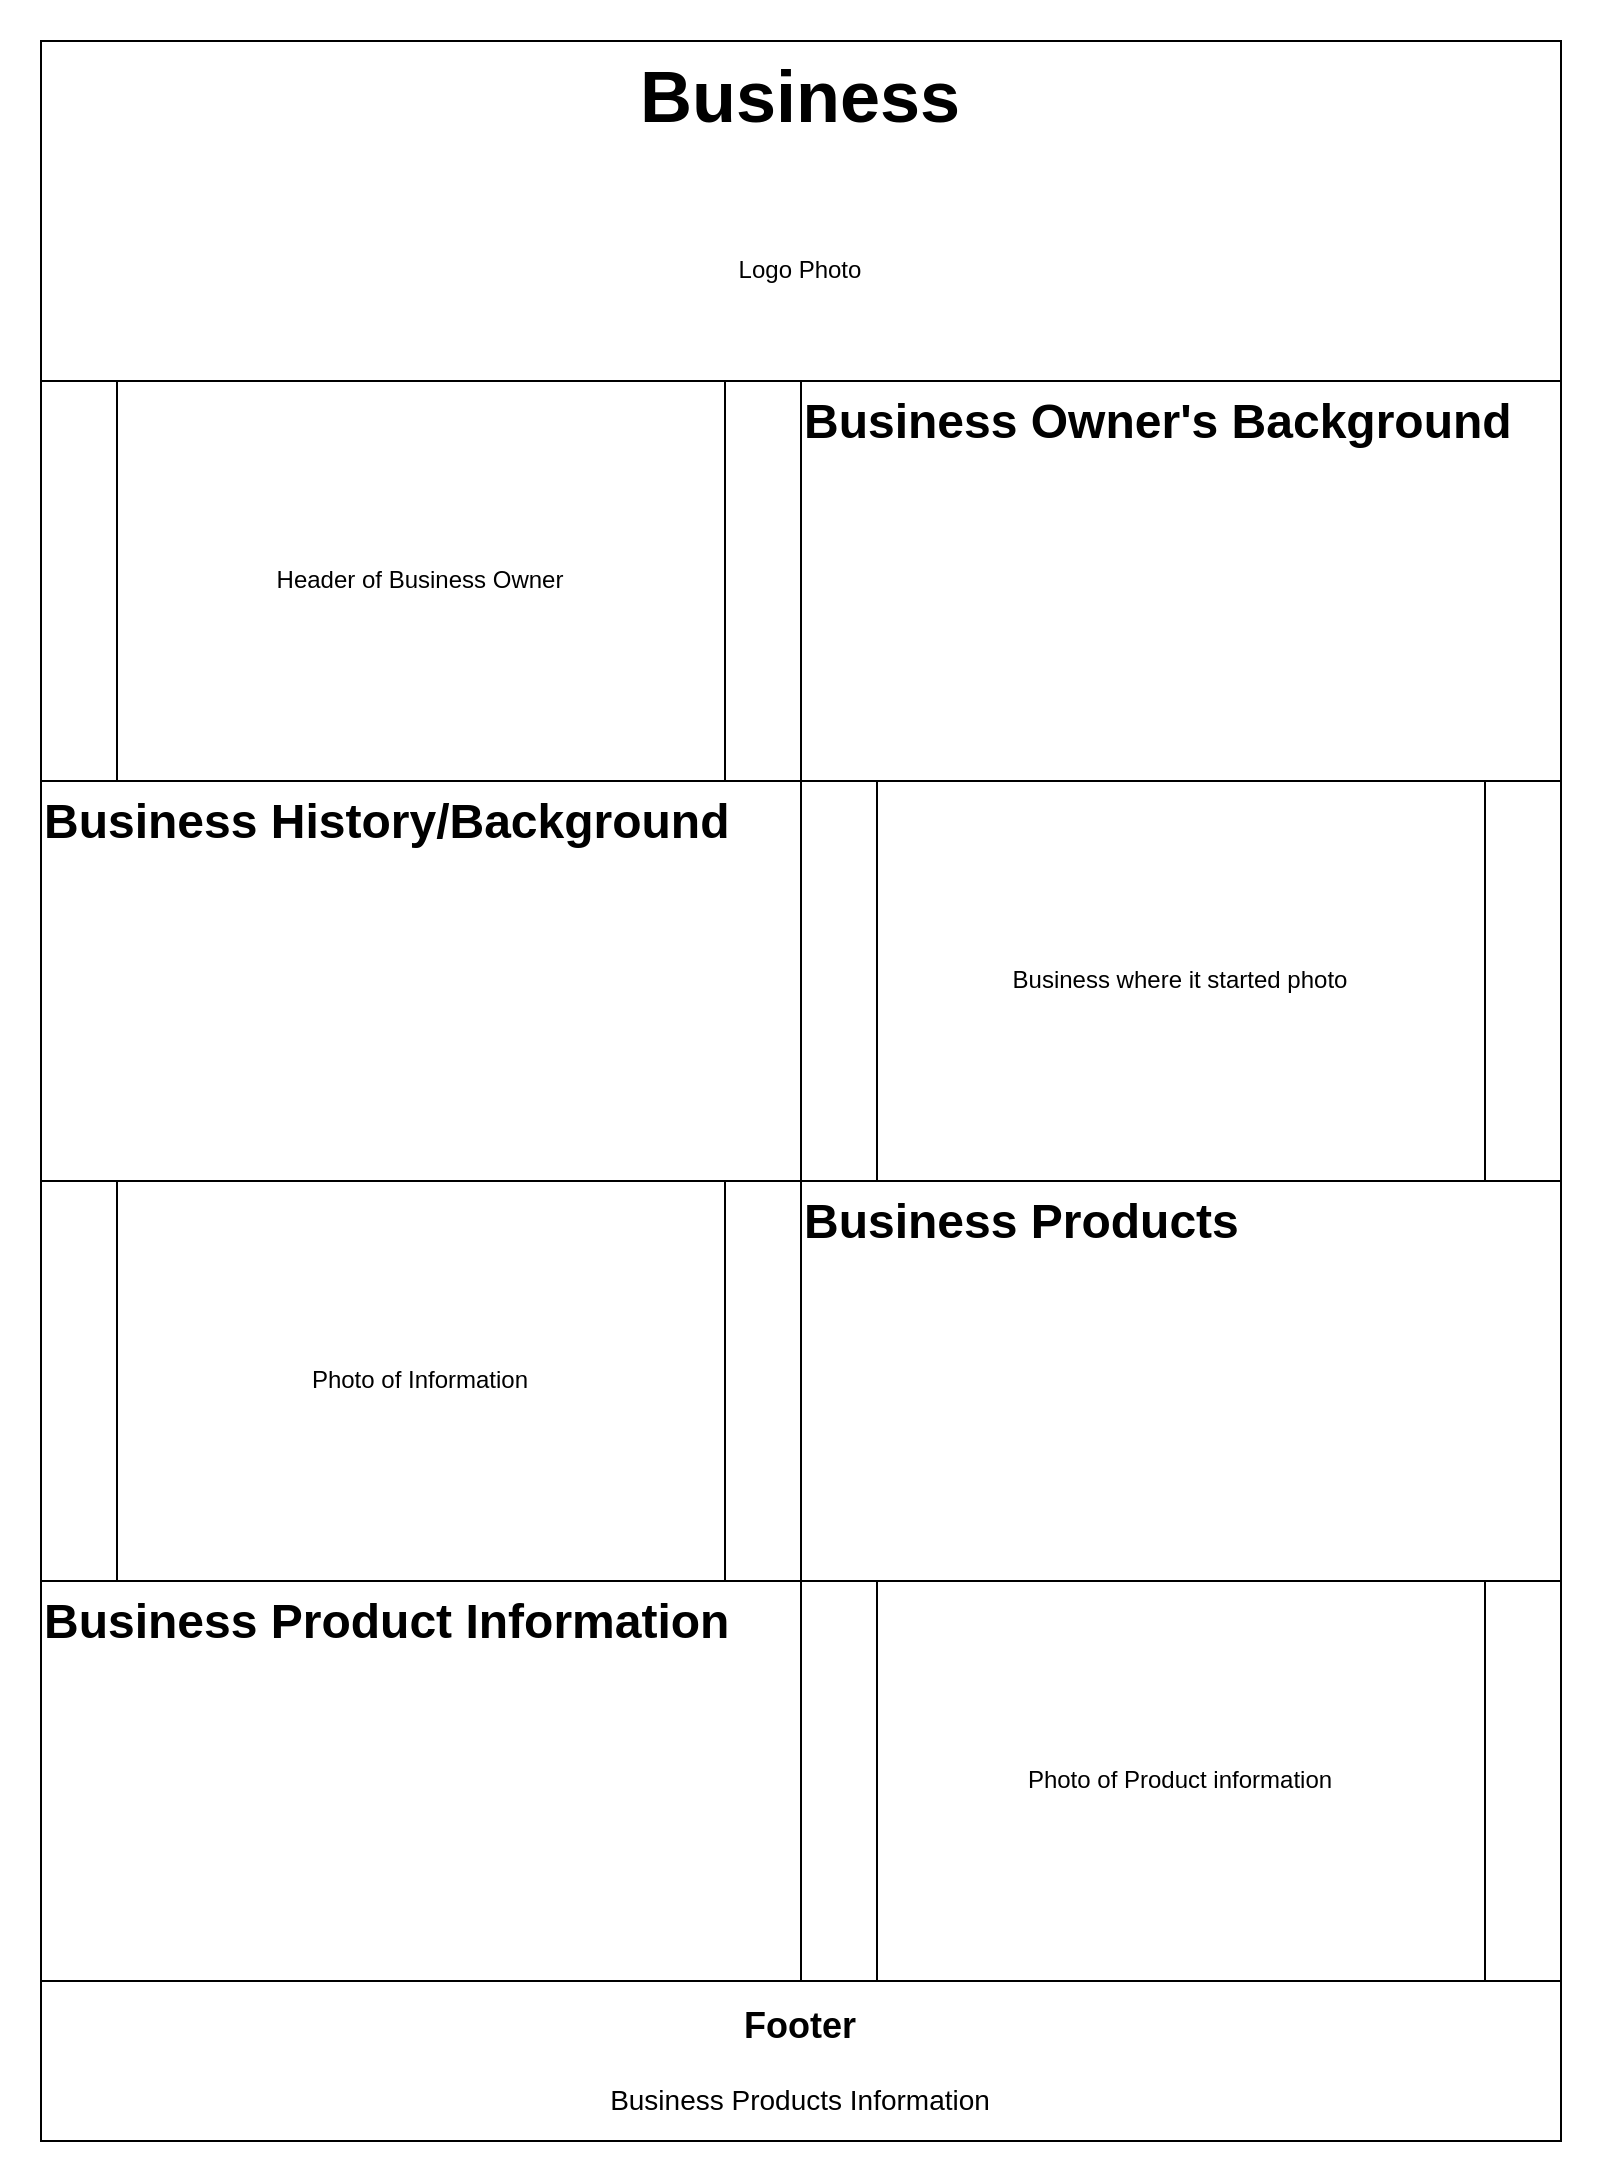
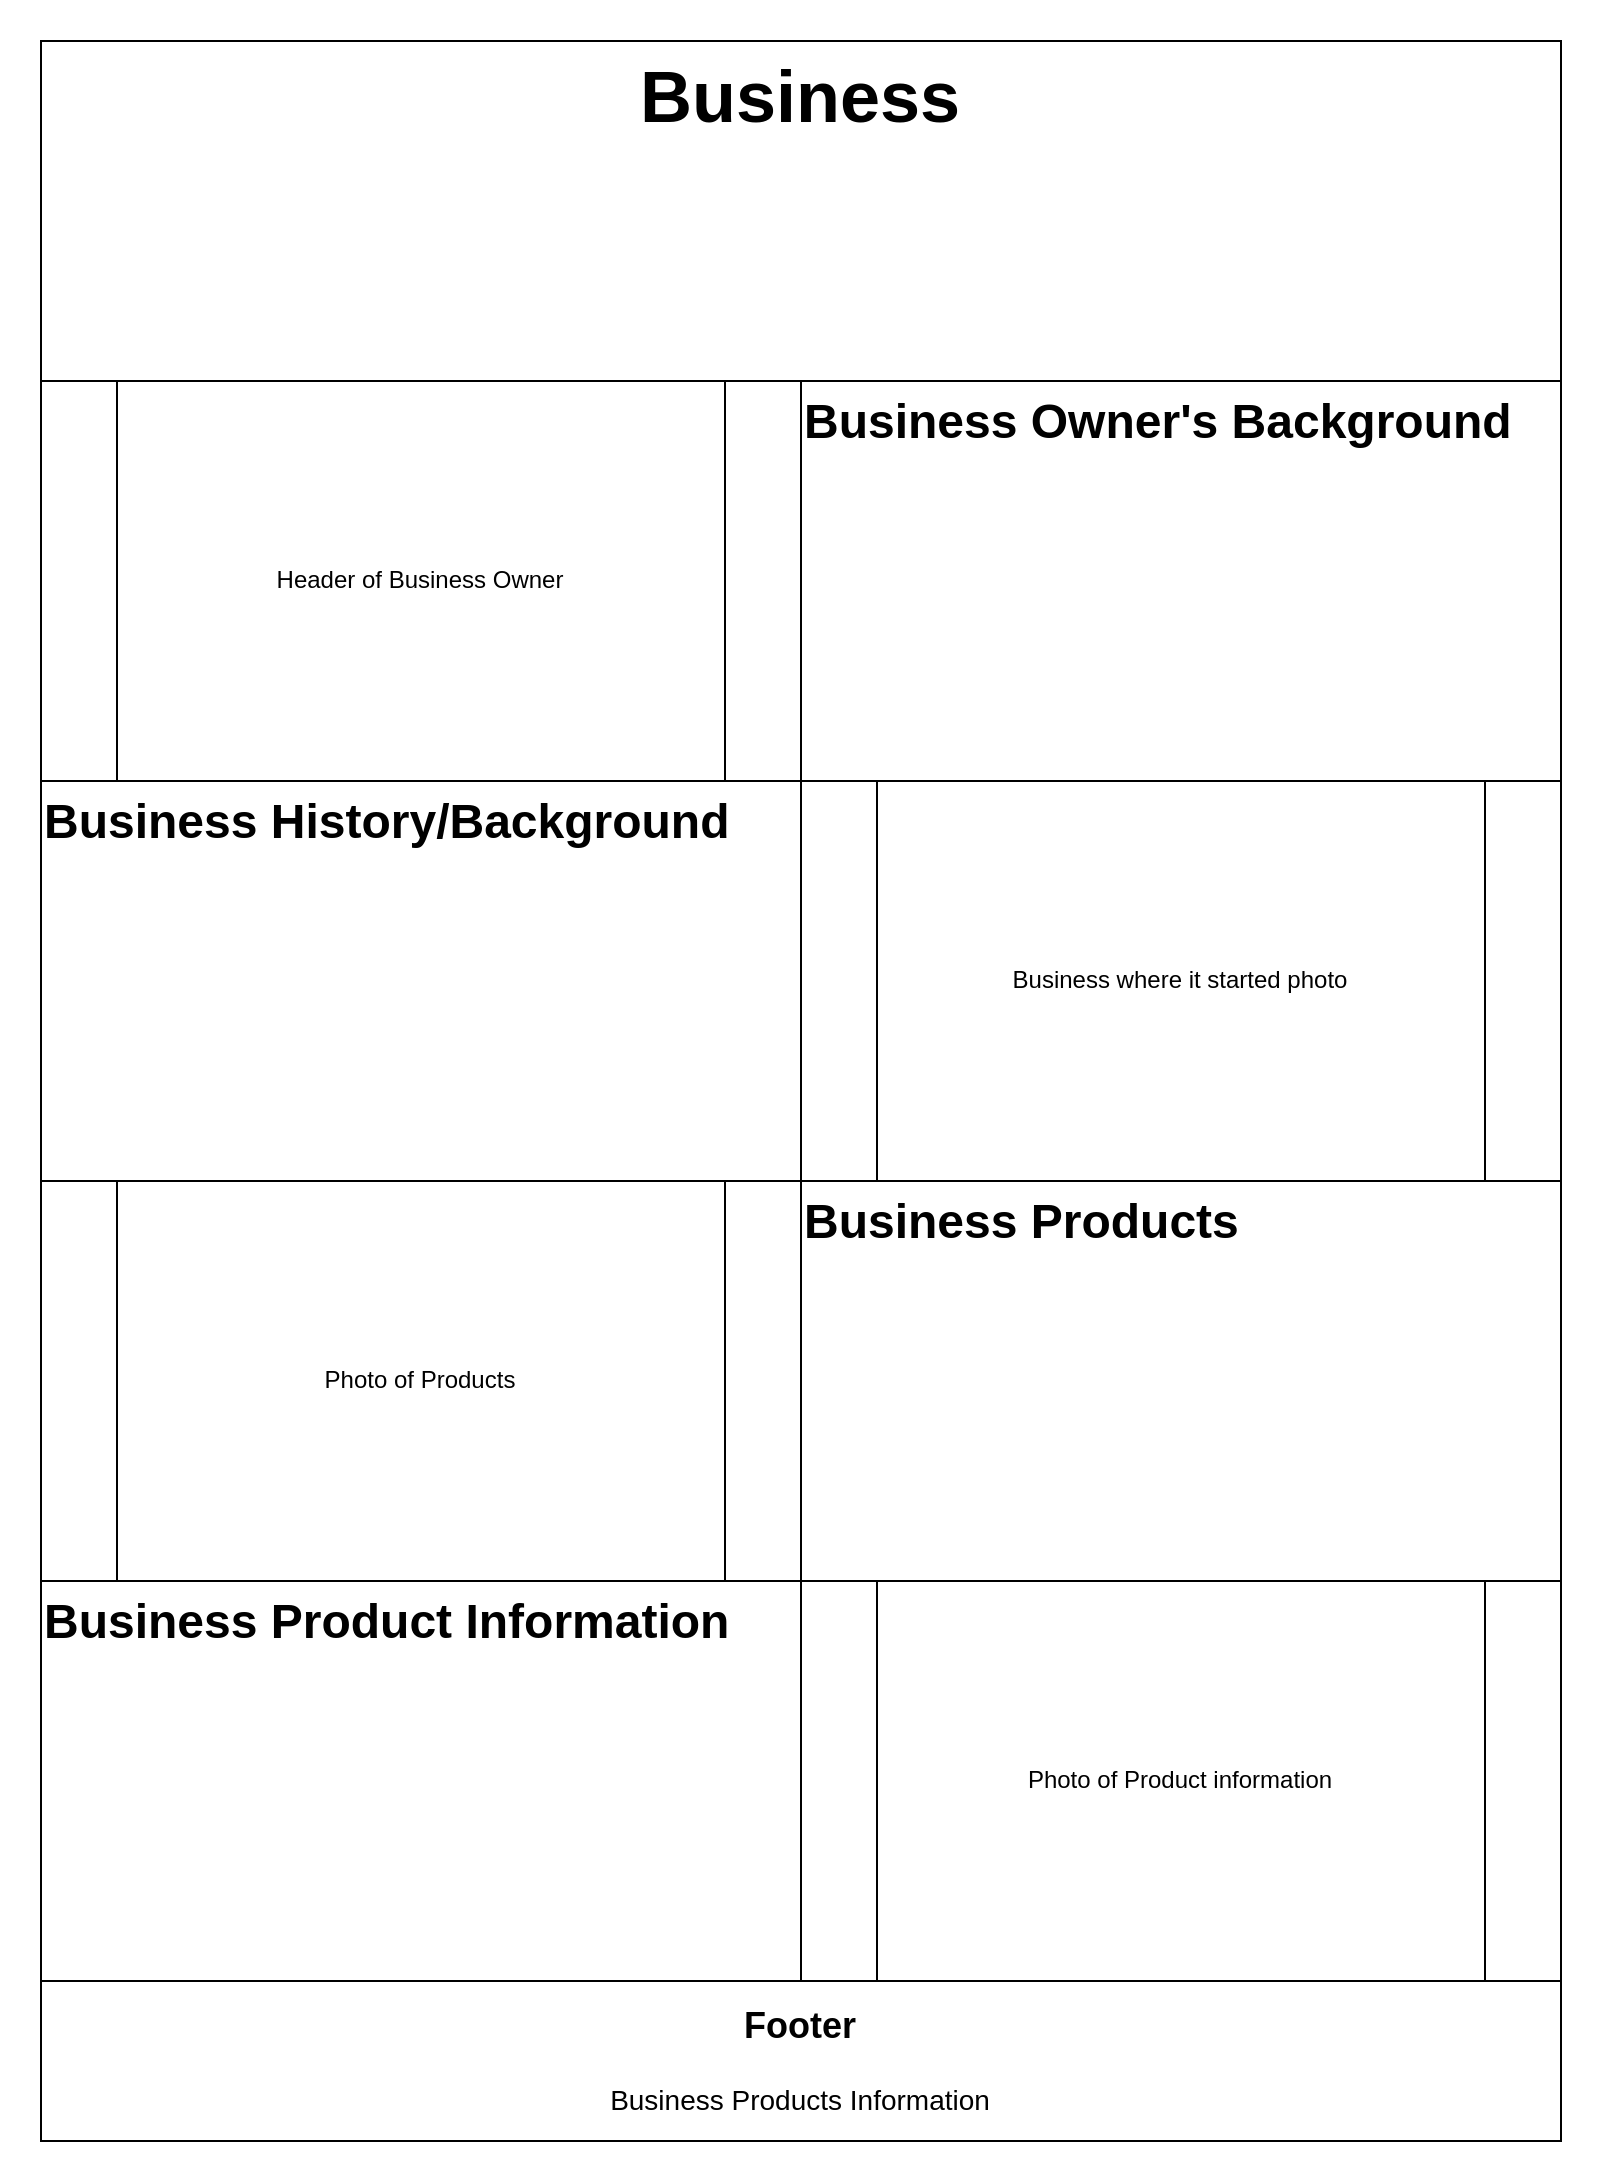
node "Logo Photo": removed
node "Photo of Information": label "Photo of Information" -> "Photo of Products"
